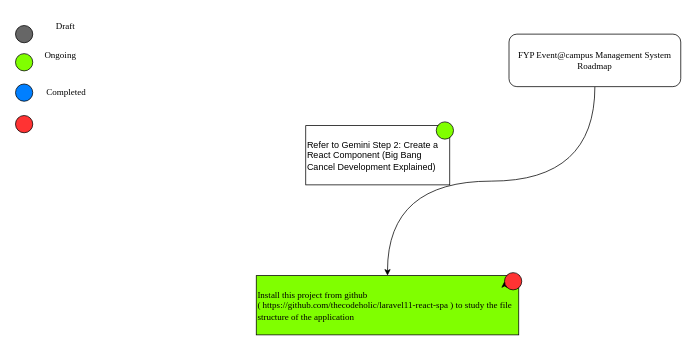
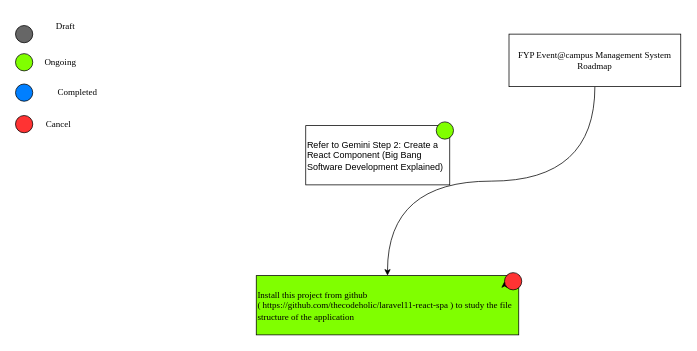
node "Ongoing": moved (60, 55) -> (60, 62)
node "FYP Event@campus Management System Roadmap": shape rounded rectangle -> rectangle
node "Completed": moved (66, 93) -> (78, 93)
node "Cancel": added
node "Refer to Gemini Step 2: Create a React Component (Big Bang Cancel Development Explained)": label "Refer to Gemini Step 2: Create a React Component (Big Bang Cancel Development Explained)" -> "Refer to Gemini Step 2: Create a React Component (Big Bang Software Development Explained)"
